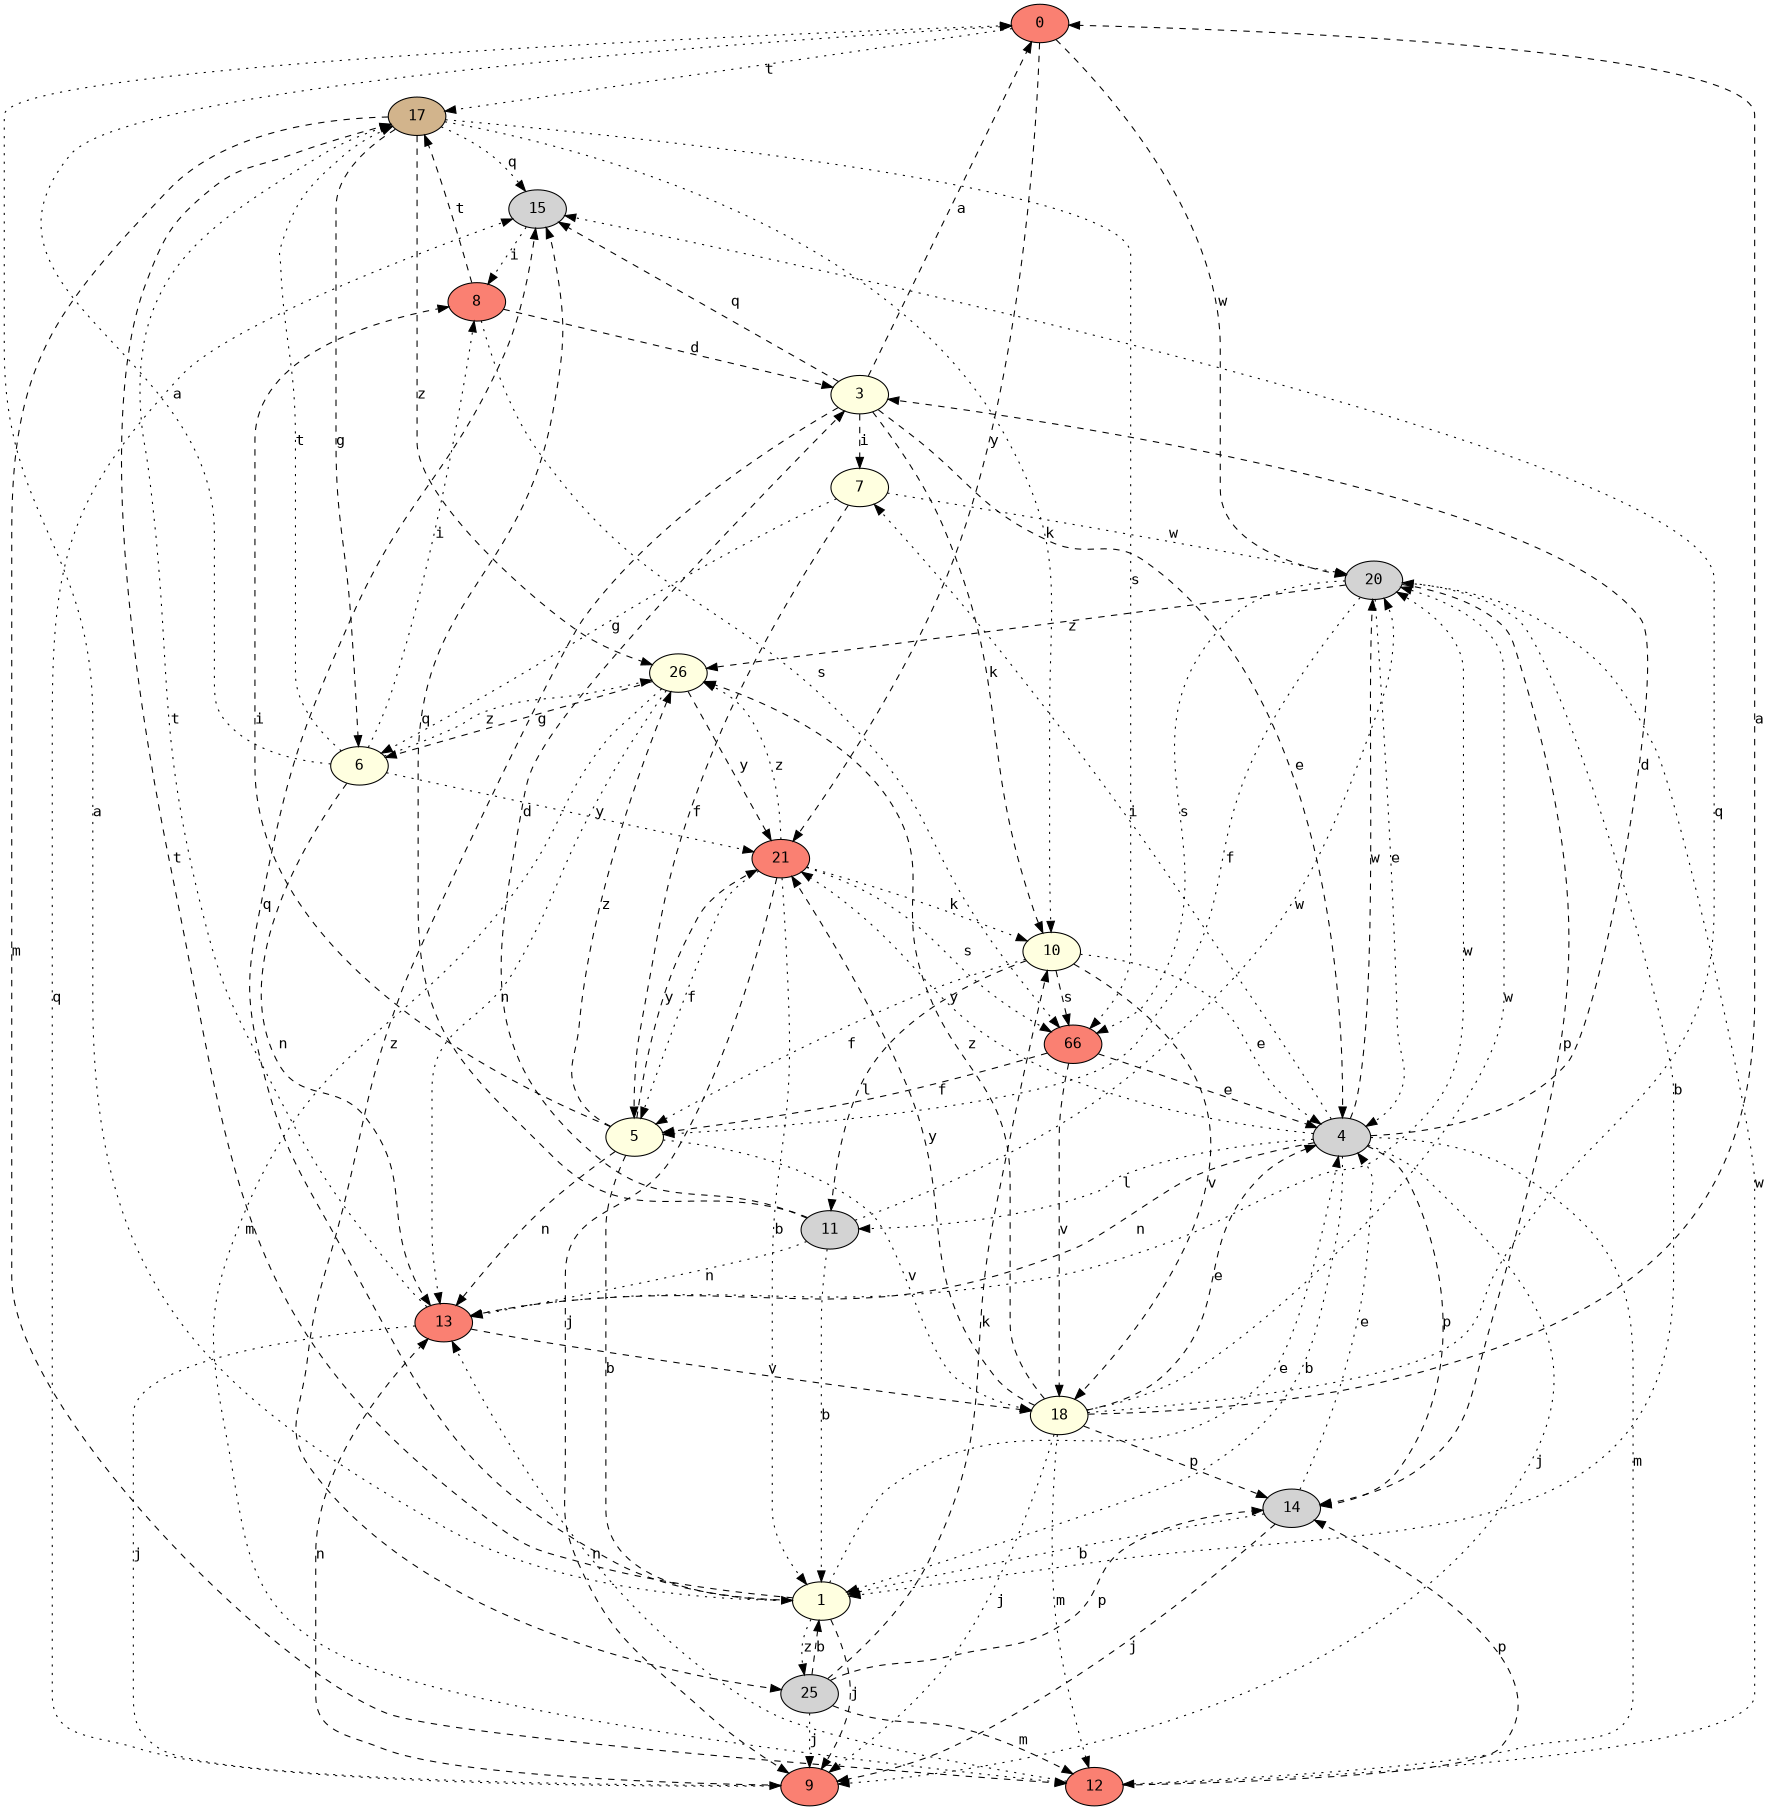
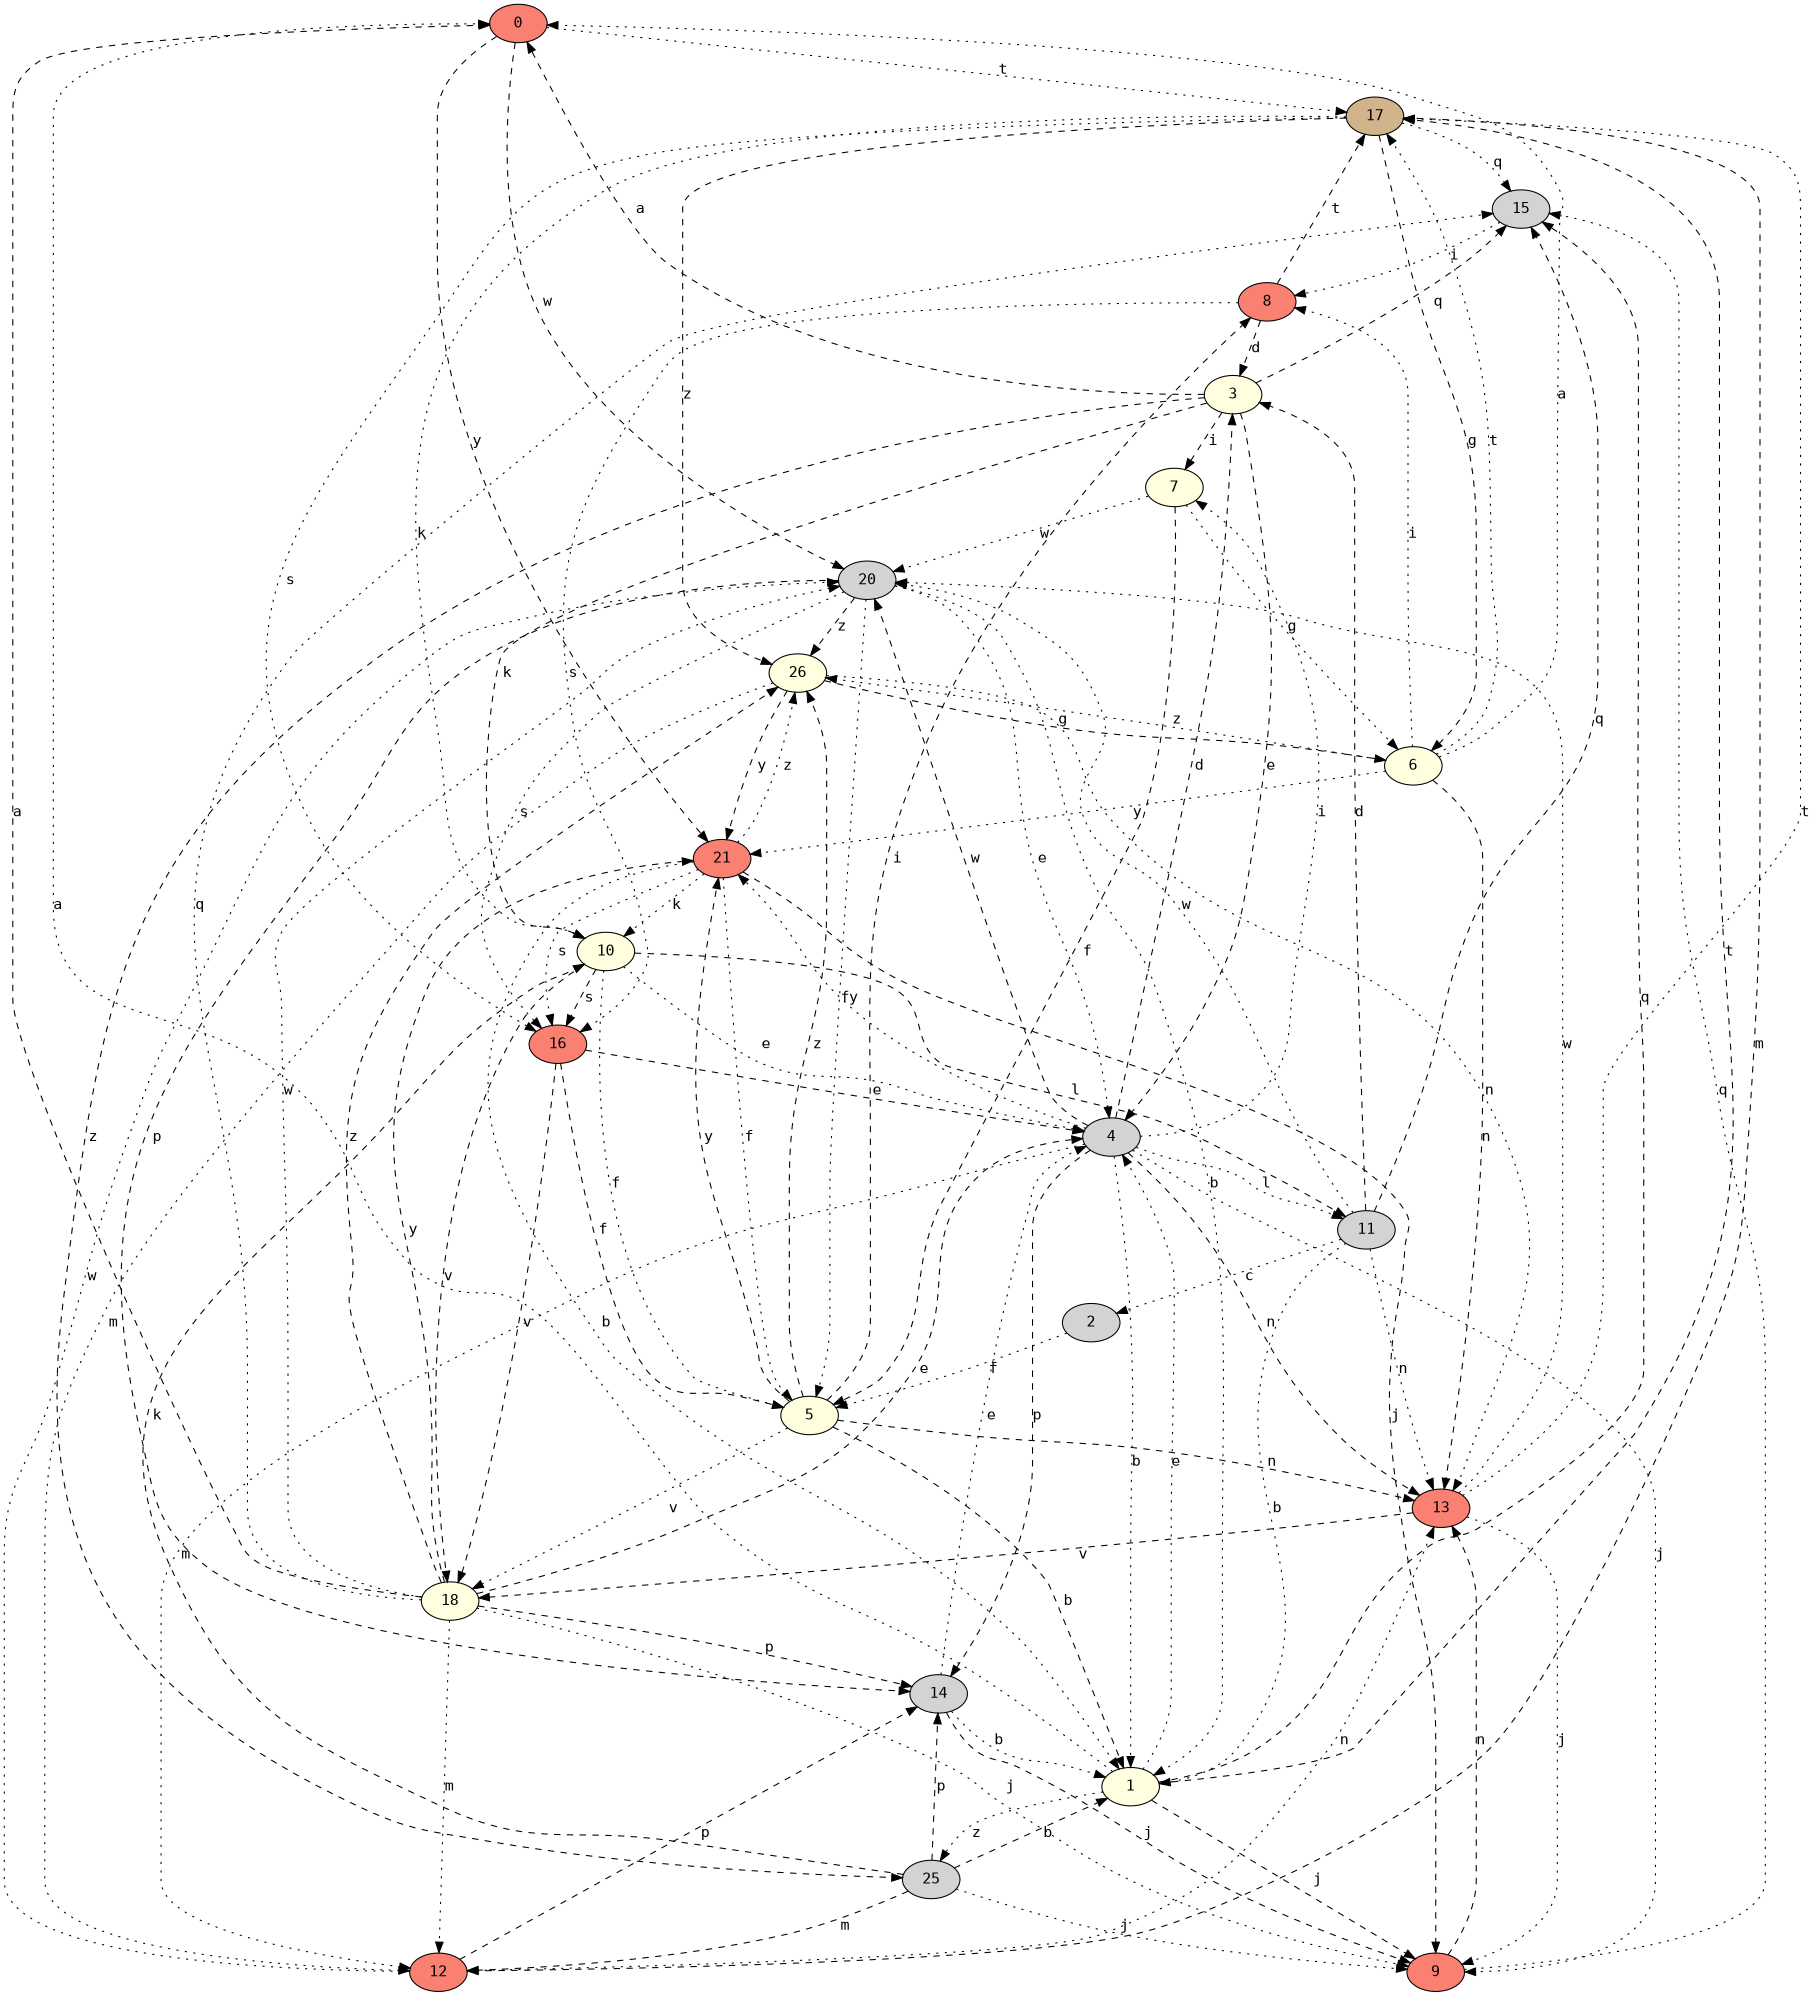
node "66": label "66" -> "16"
node "2": added
